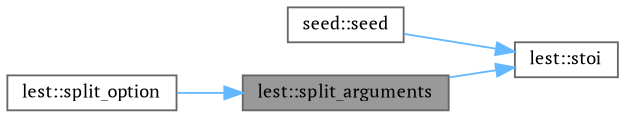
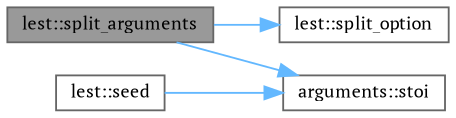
node "seed::seed": label "seed::seed" -> "lest::seed"
node "lest::stoi": label "lest::stoi" -> "arguments::stoi"
edge "lest::split_option" -> "lest::split_arguments": reversed
